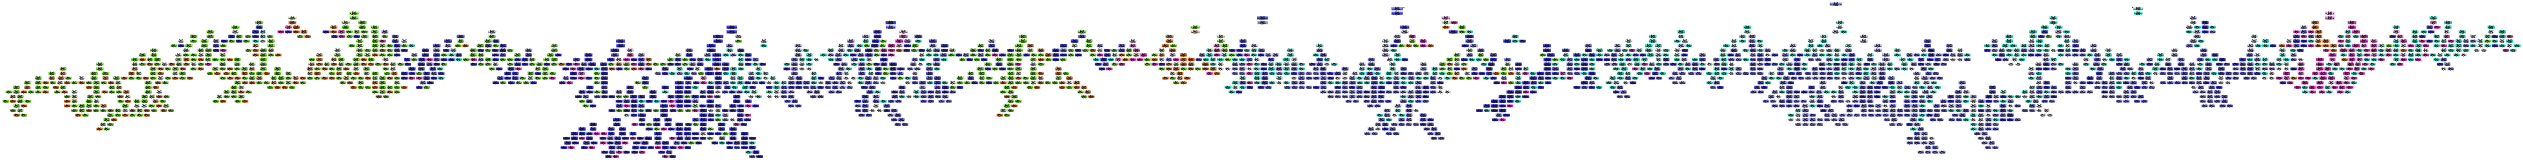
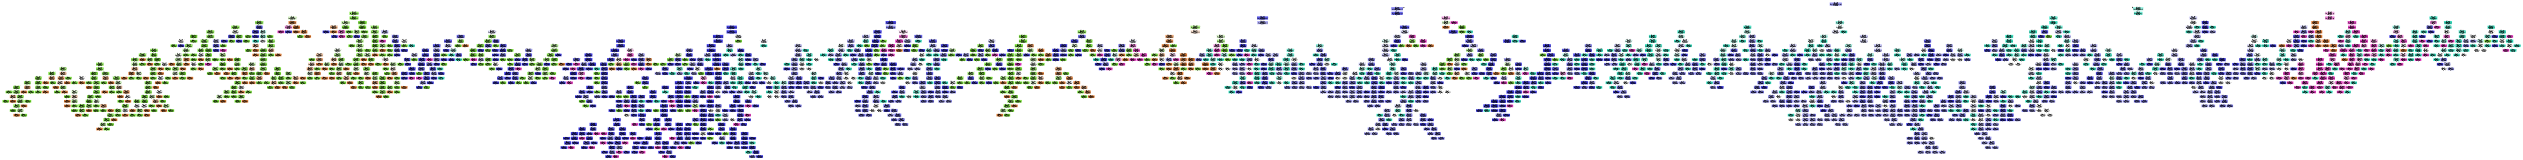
node "gini = 0.0 samples = 8 value = [0, 0, 0, 0, 8] class = Loss": fillcolor #5ceacf -> #e539c0
